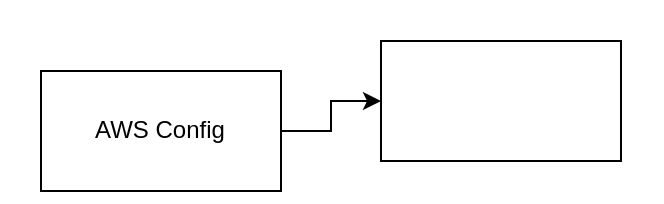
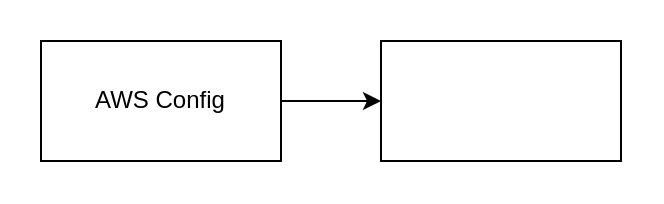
node "AWS Config": moved (161, 131) -> (161, 101)
